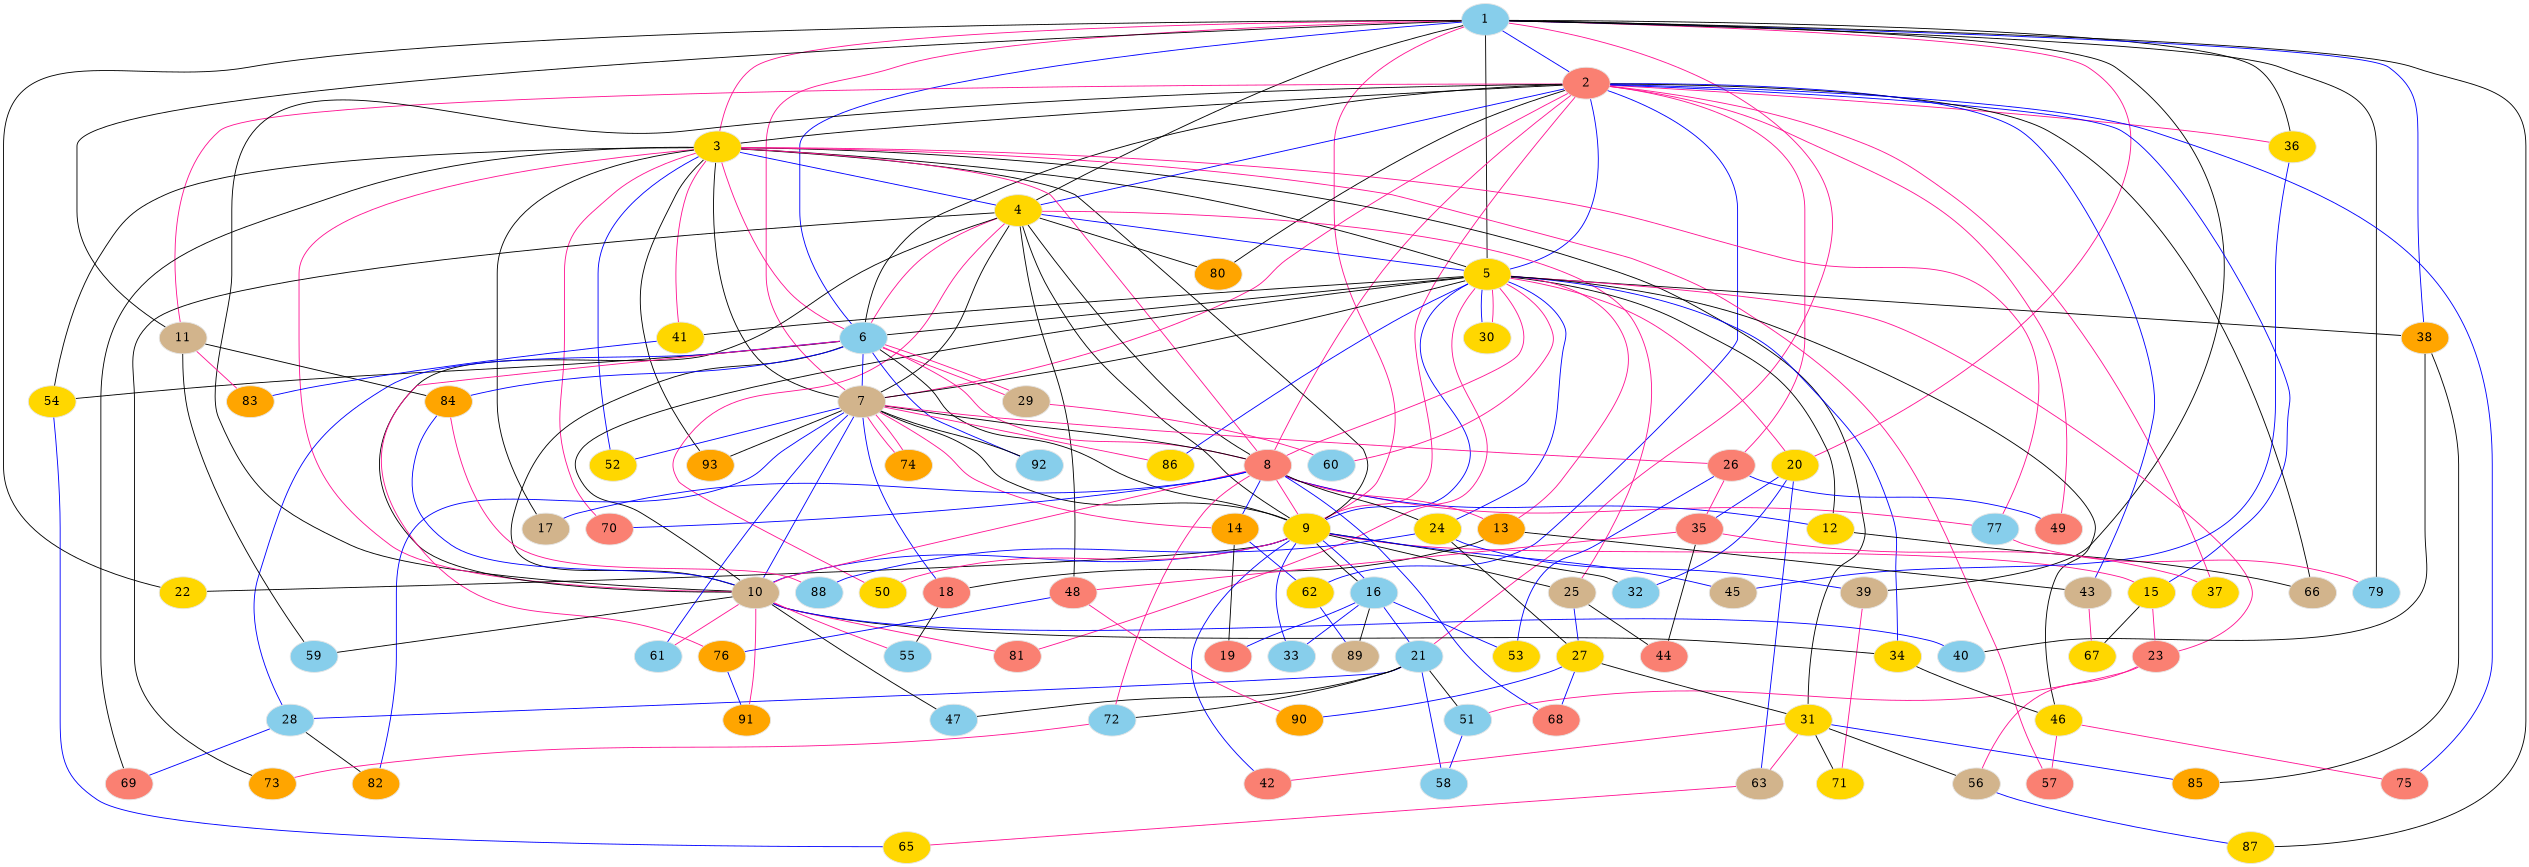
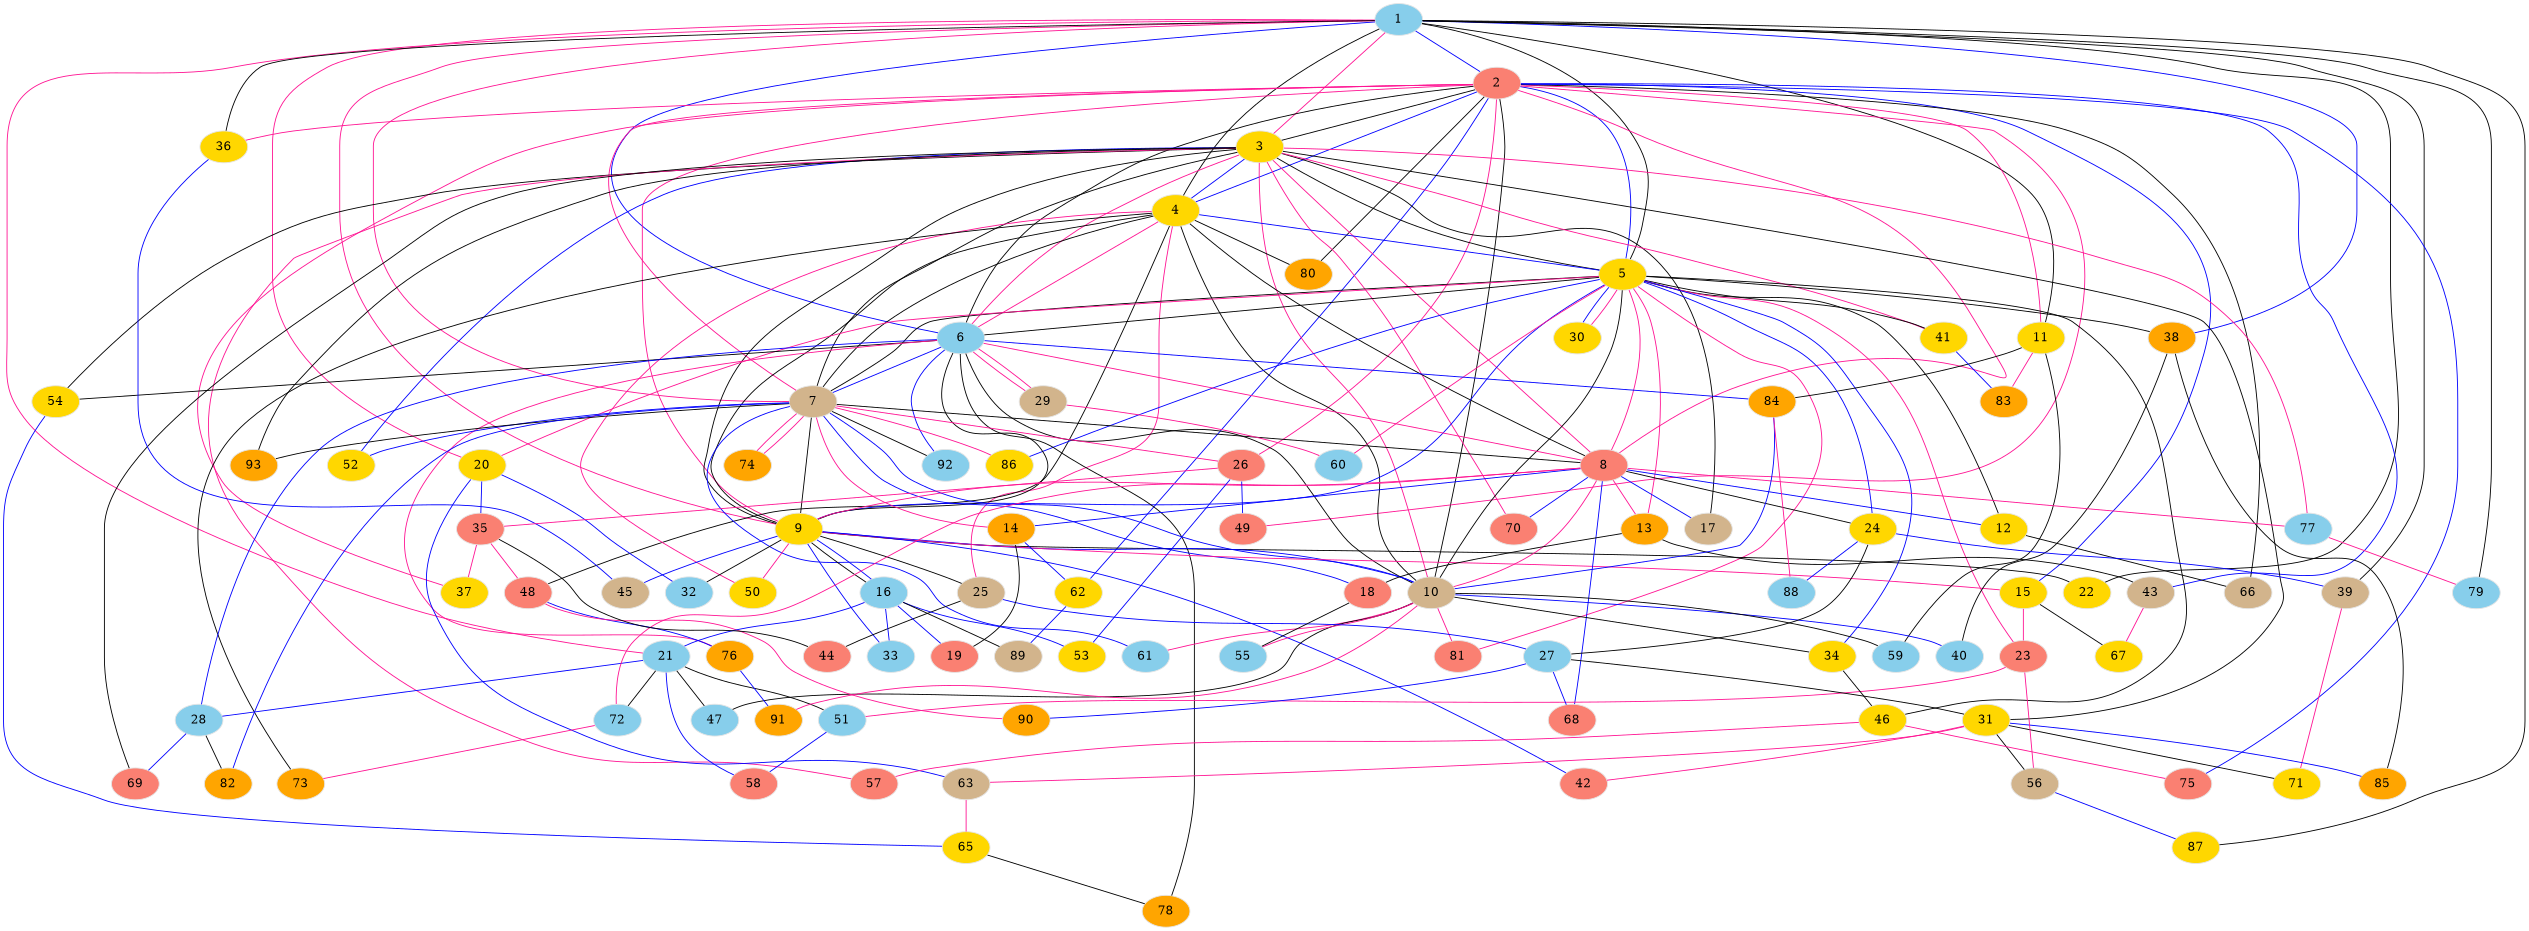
node "11": fillcolor tan -> gold
node "27": fillcolor gold -> skyblue
node "58": fillcolor skyblue -> salmon
node "78": added
